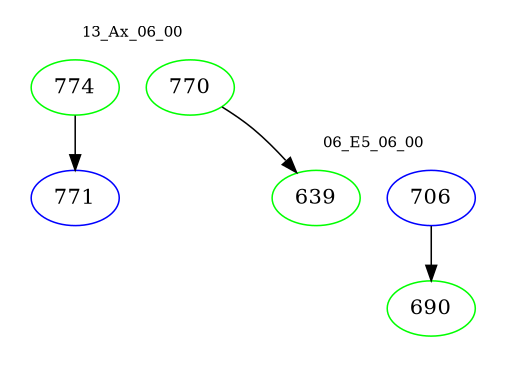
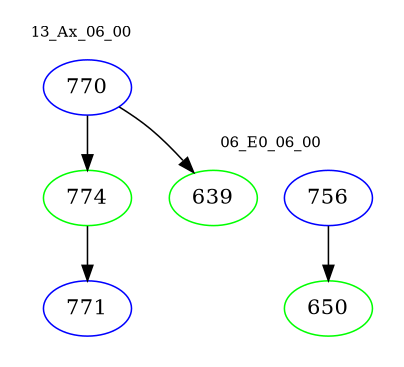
node "770": color green -> blue
edge "770" -> "774": added
cluster "06_E5_06_00": label "06_E5_06_00" -> "06_E0_06_00"
node "706": label "706" -> "756"
node "690": label "690" -> "650"
